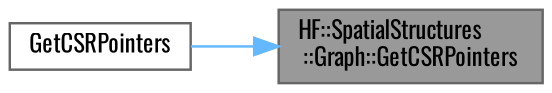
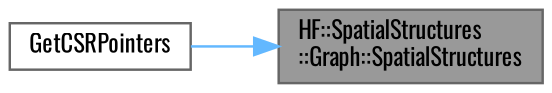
node "HF::SpatialStructures ::Graph::GetCSRPointers": label "HF::SpatialStructures ::Graph::GetCSRPointers" -> "HF::SpatialStructures ::Graph::SpatialStructures"
